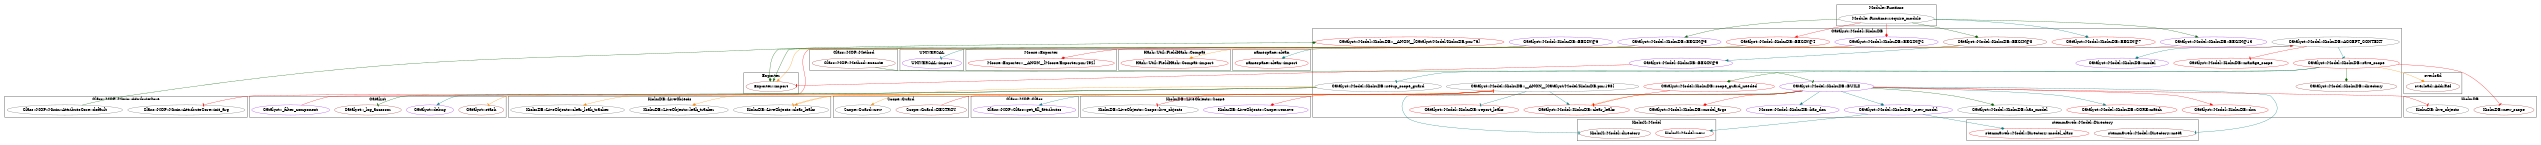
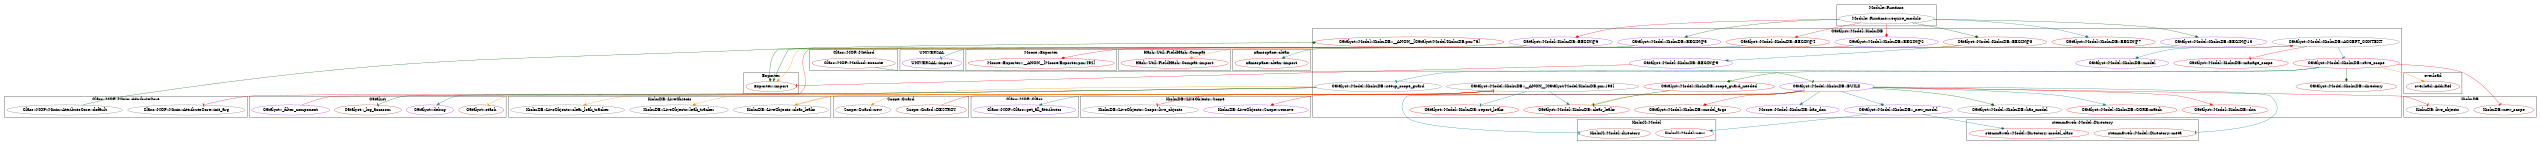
edge "Module::Runtime::require_module" -> "Catalyst::Model::KiokuDB::BEGIN@6": added
edge "Catalyst::Model::KiokuDB::BUILD" -> "KiokuDB::LiveObjects::clear_leaks": reversed
edge "Catalyst::Model::KiokuDB::scope_guard_needed" -> "Catalyst::Model::KiokuDB::clear_leaks": color red -> darkgreen
